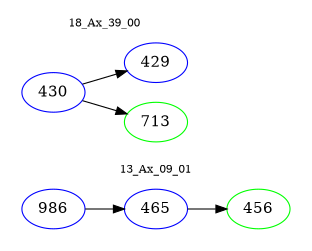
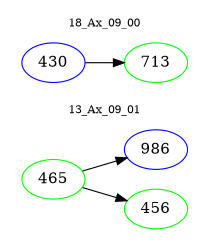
cluster "18_Ax_39_00": label "18_Ax_39_00" -> "18_Ax_09_00"
node "429": removed
edge "986" -> "465": reversed
node "465": color blue -> green
